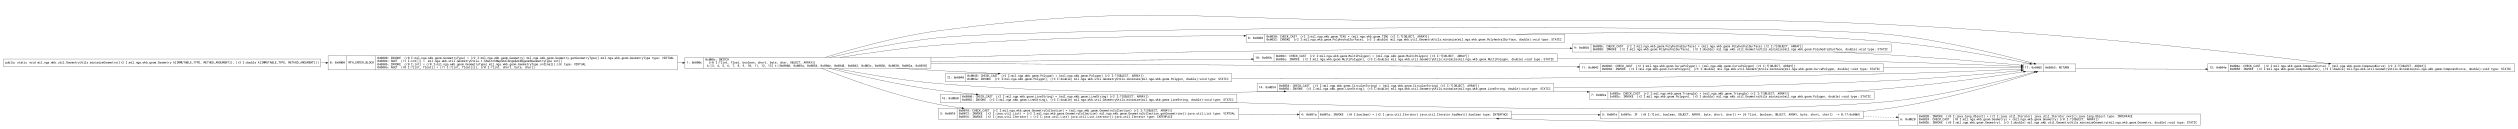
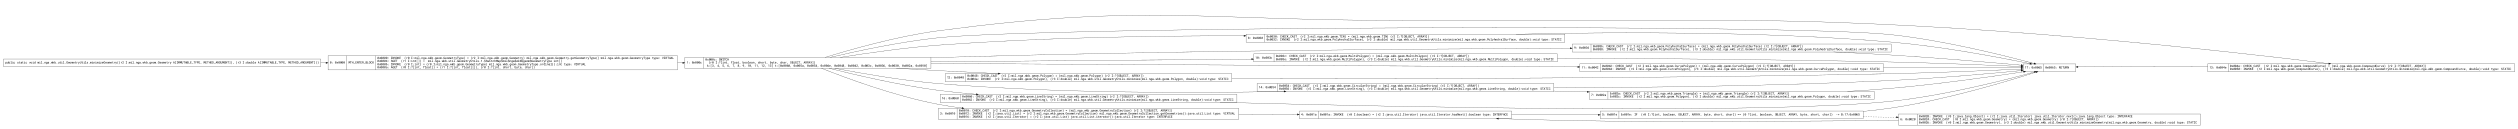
edge "17: 0x0065" -> "13: 0x004e": reversed
